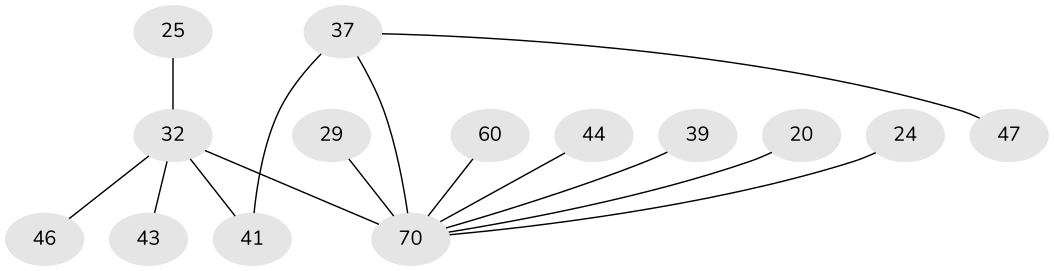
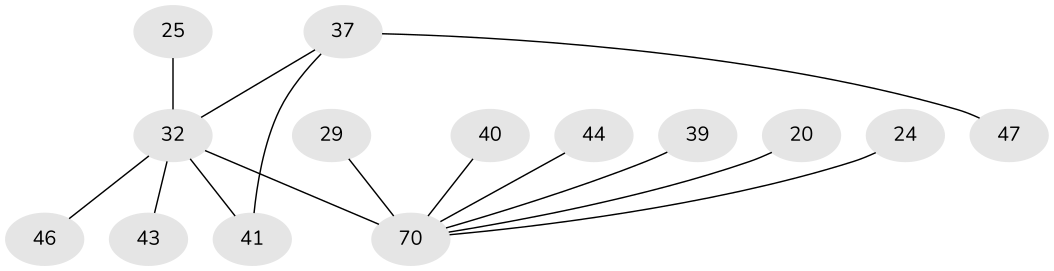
edge "37" -- "70": now "37" -- "32"
node "60": label "60" -> "40"
